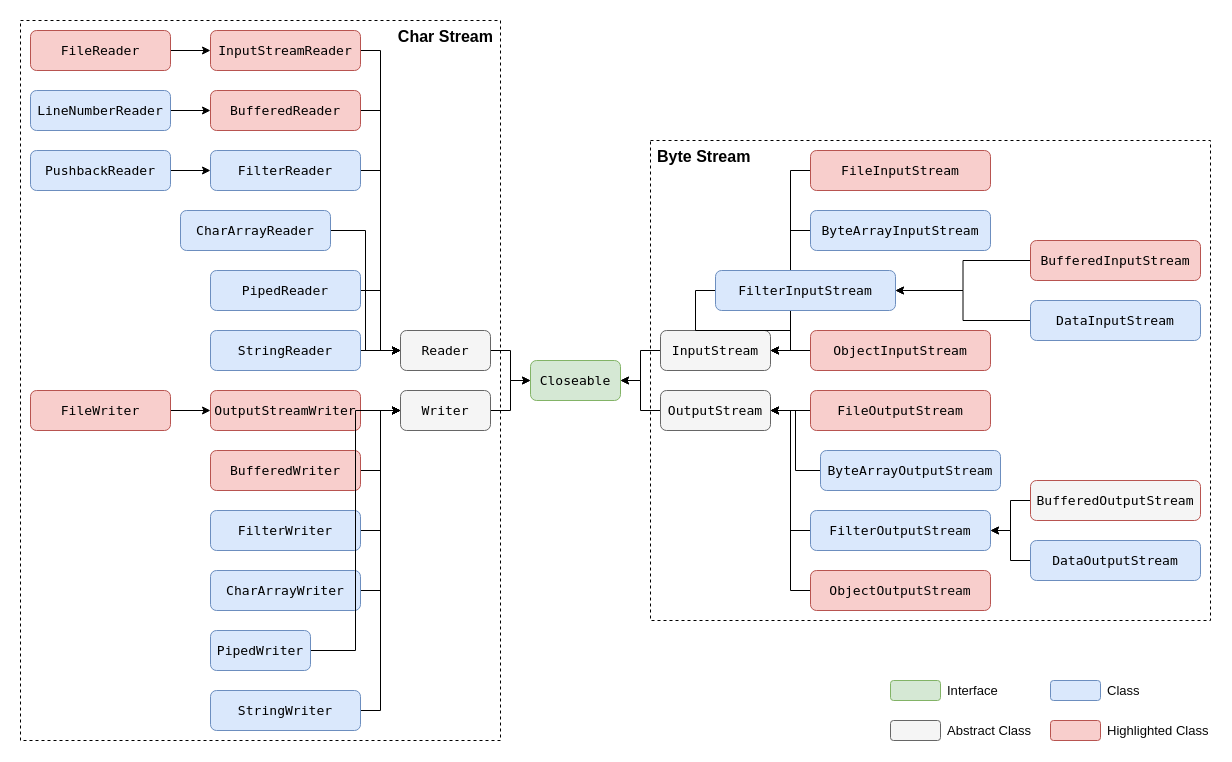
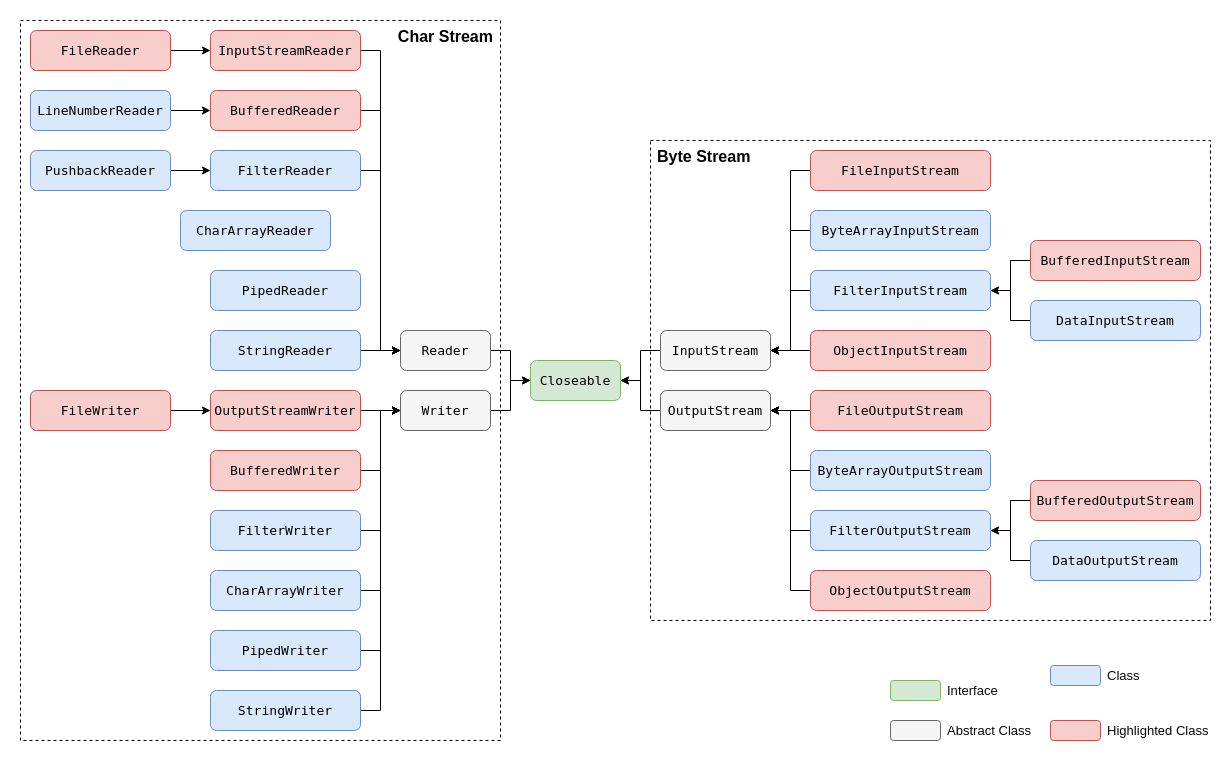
edge "CharArrayReader" -> "Reader": removed
edge "PipedReader" -> "Reader": removed
node "FilterInputStream": moved (806, 291) -> (901, 291)
node "ByteArrayOutputStream": moved (911, 471) -> (901, 471)
node "BufferedOutputStream": fillcolor #f5f5f5 -> #f8cecc
node "PipedWriter": size 100x40 -> 150x40
node "Class": moved (1076, 691) -> (1076, 676)
